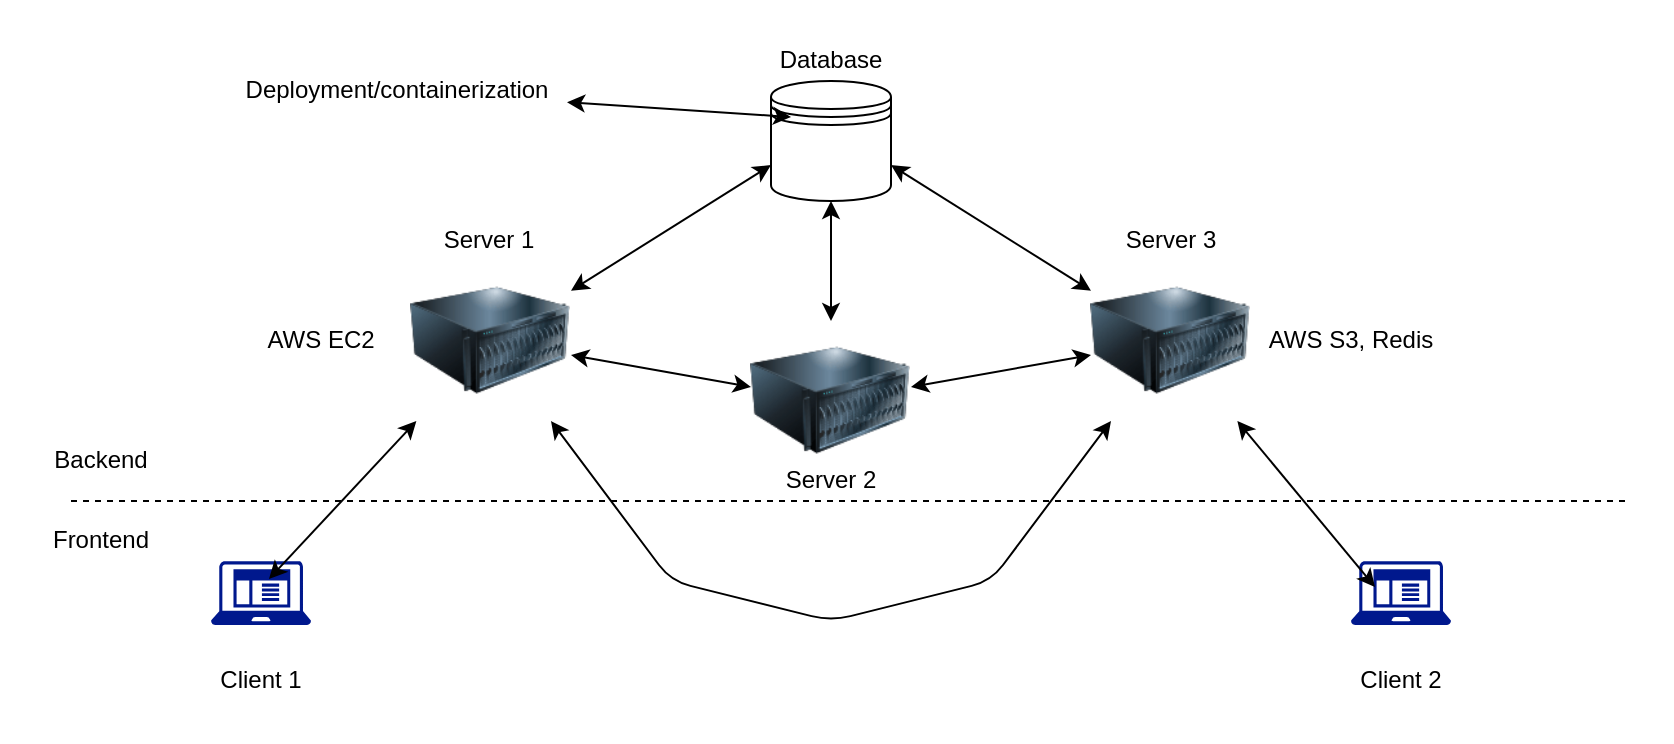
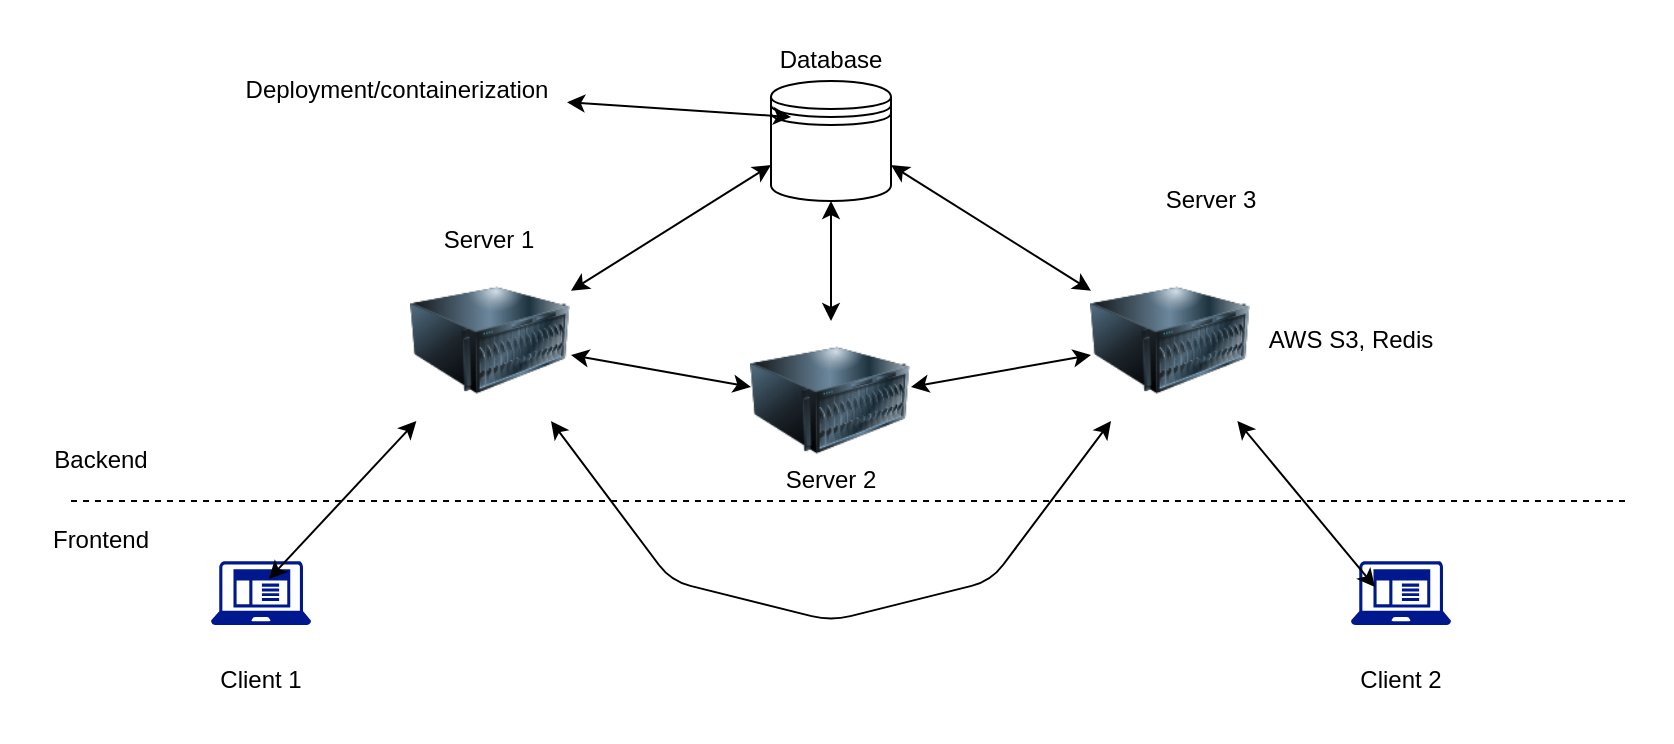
node "Server 3": moved (1171, 241) -> (1211, 201)
node "AWS EC2": removed
